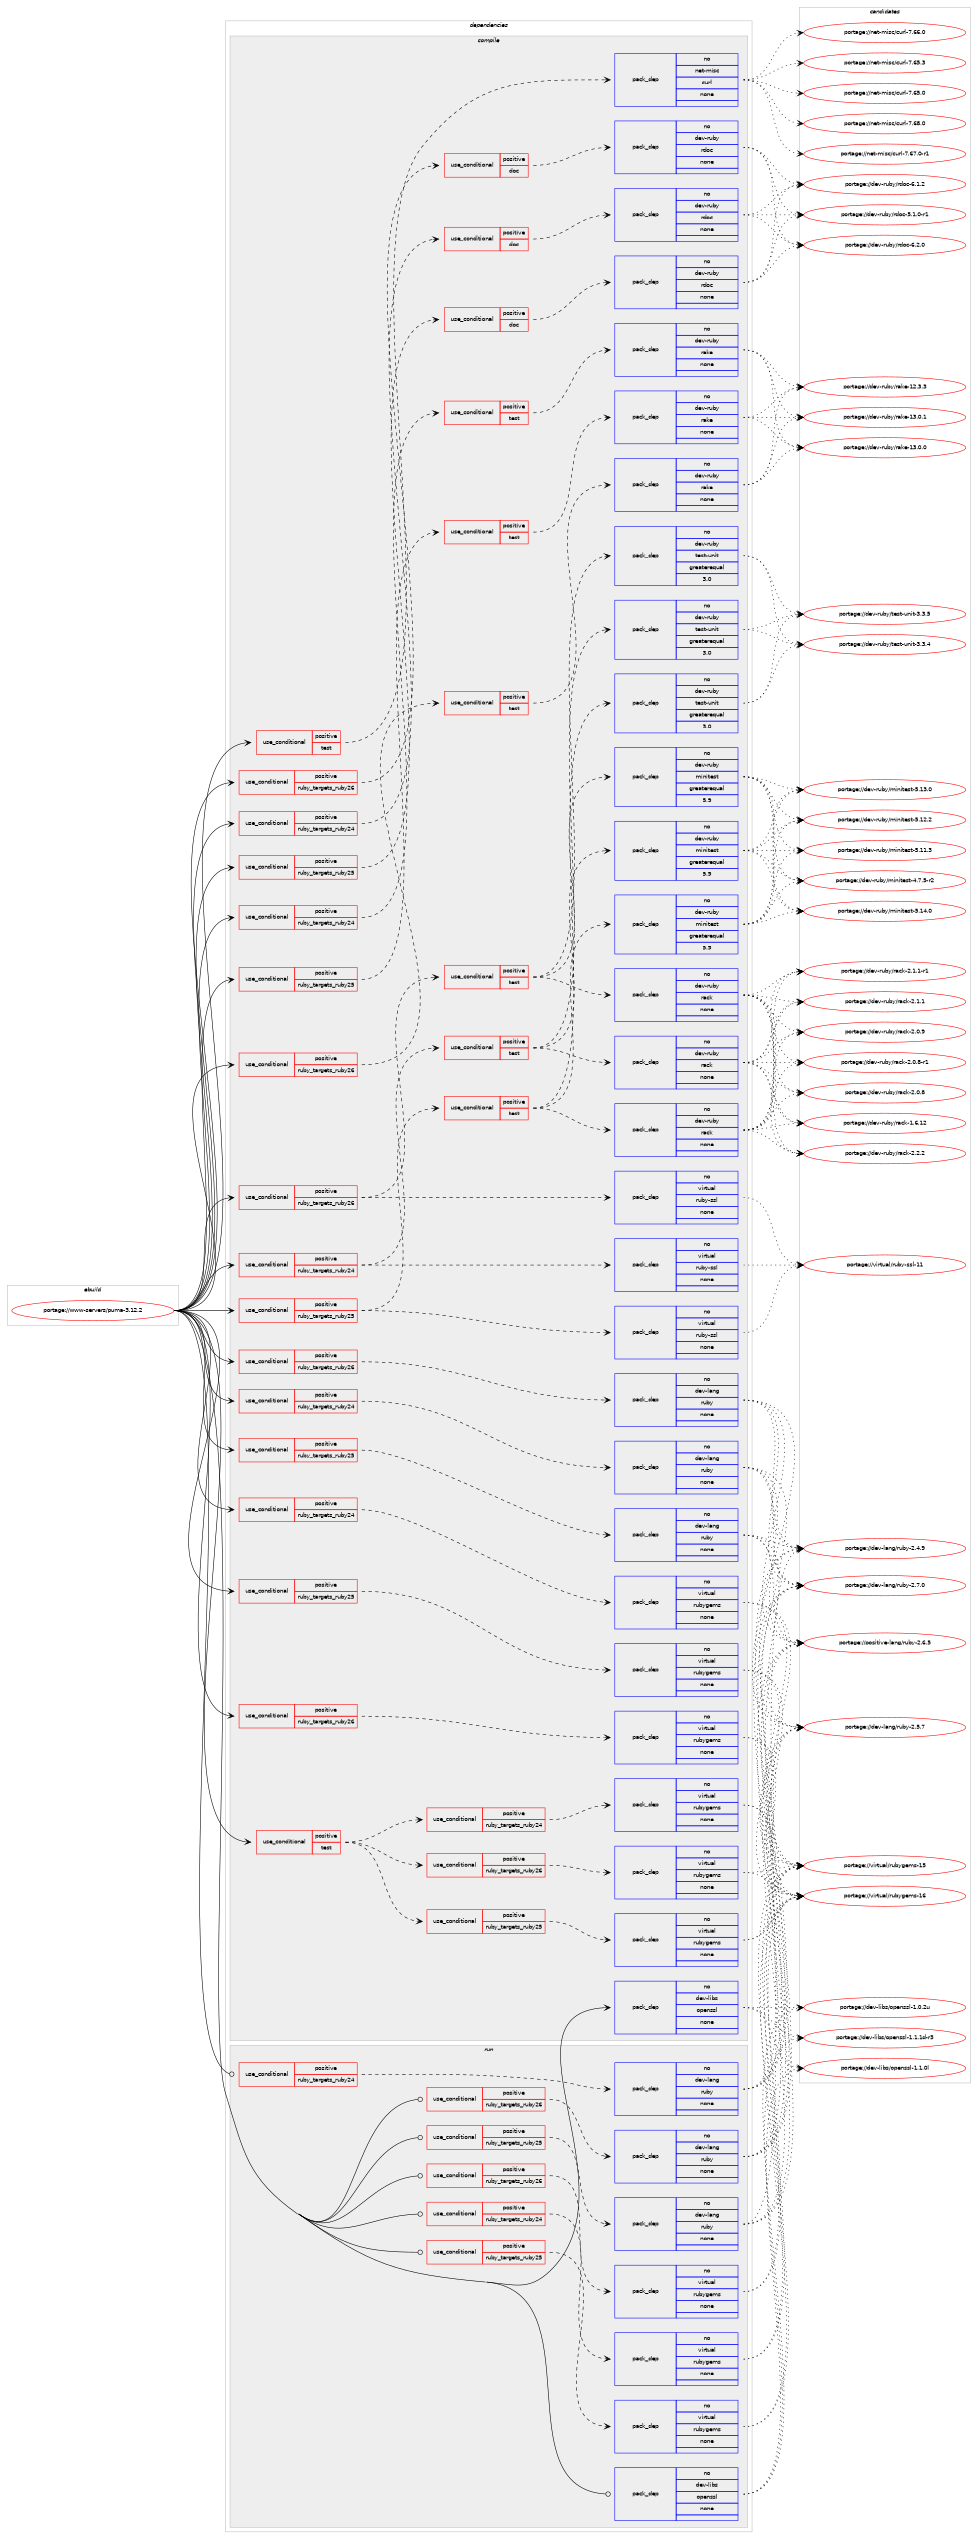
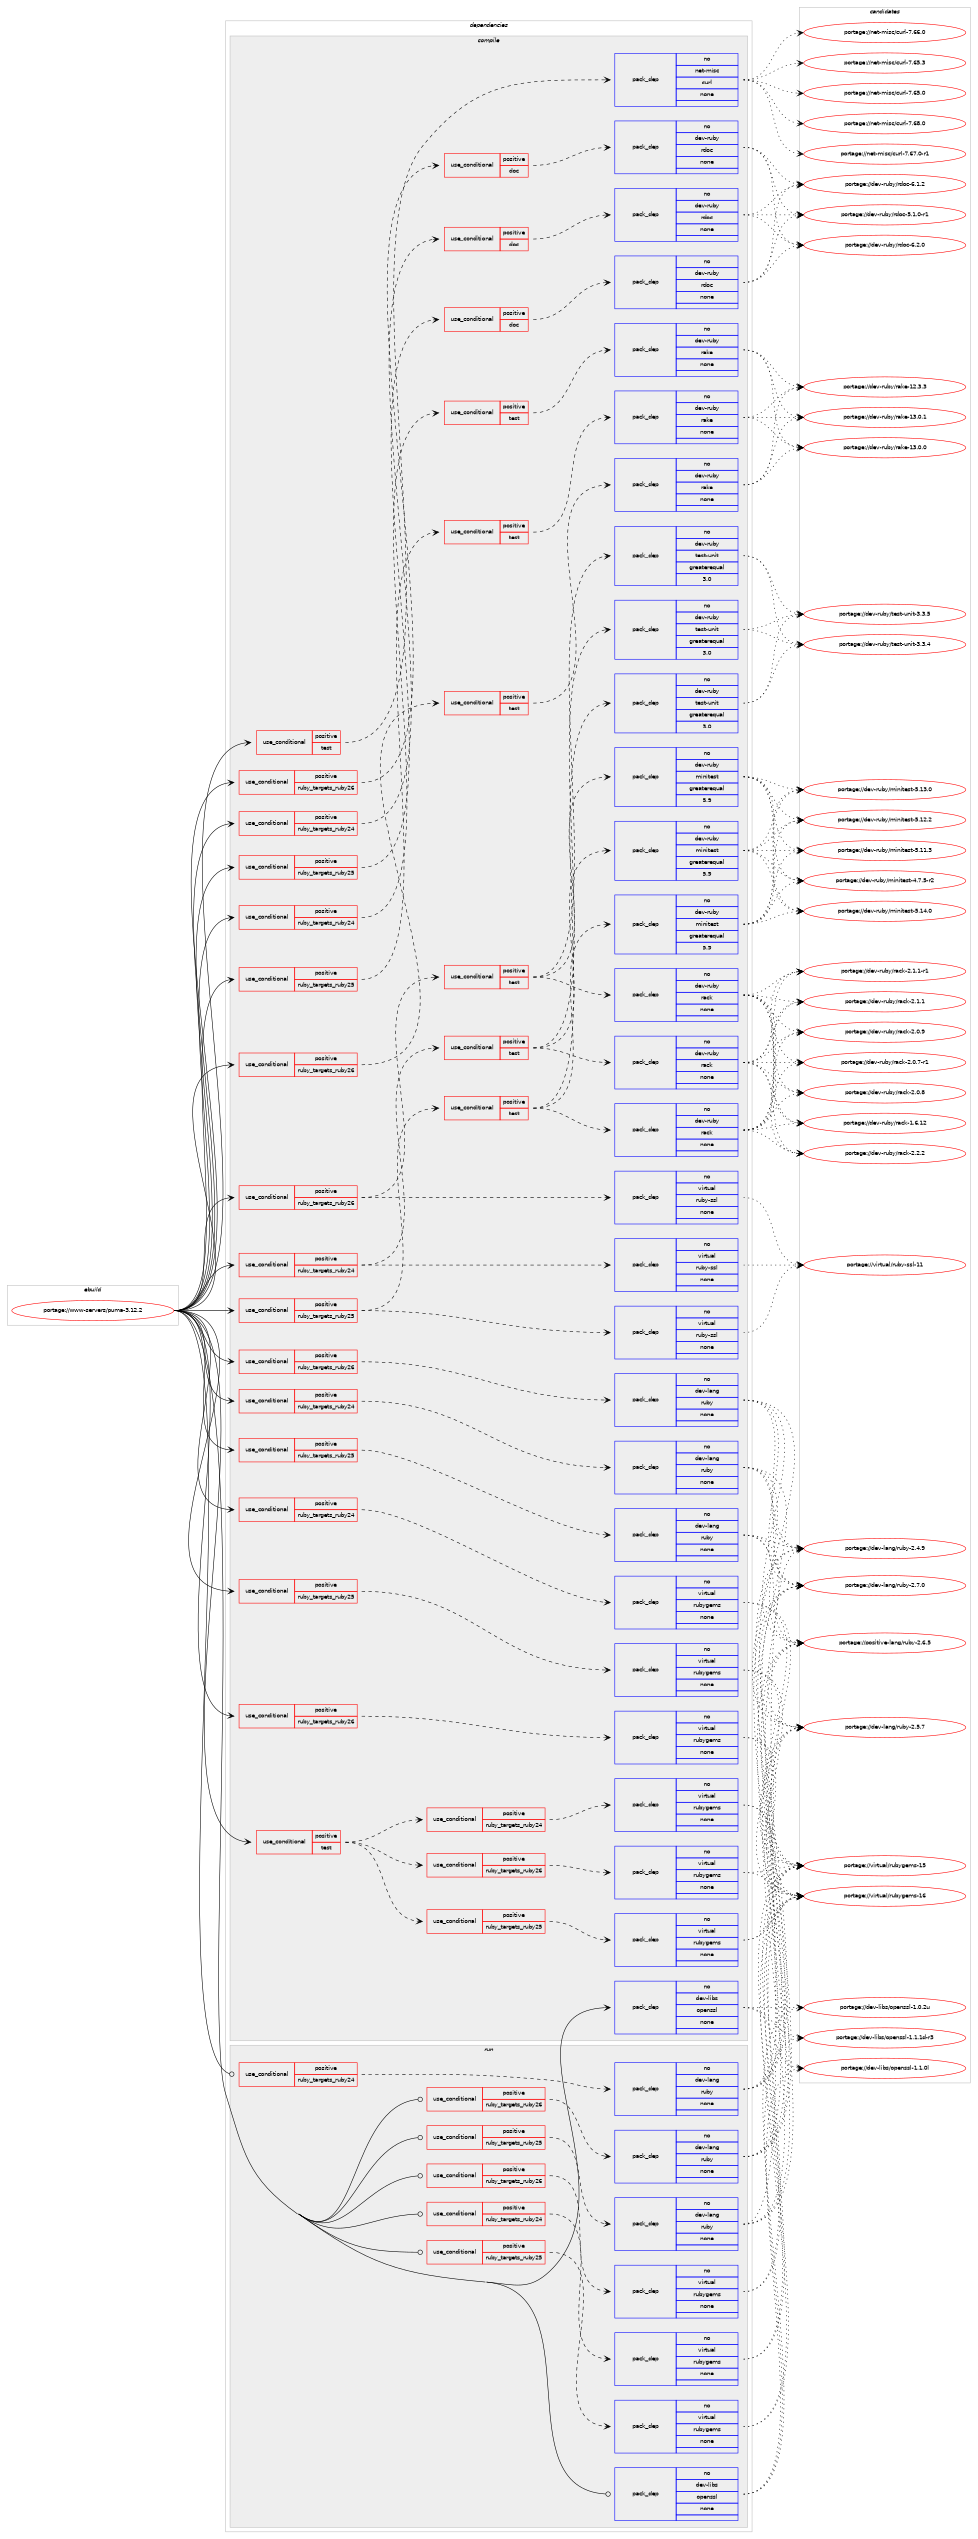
node "portage://dev-ruby/rack-2.0.8-r1": label "portage://dev-ruby/rack-2.0.8-r1" -> "portage://dev-ruby/rack-2.0.7-r1"
